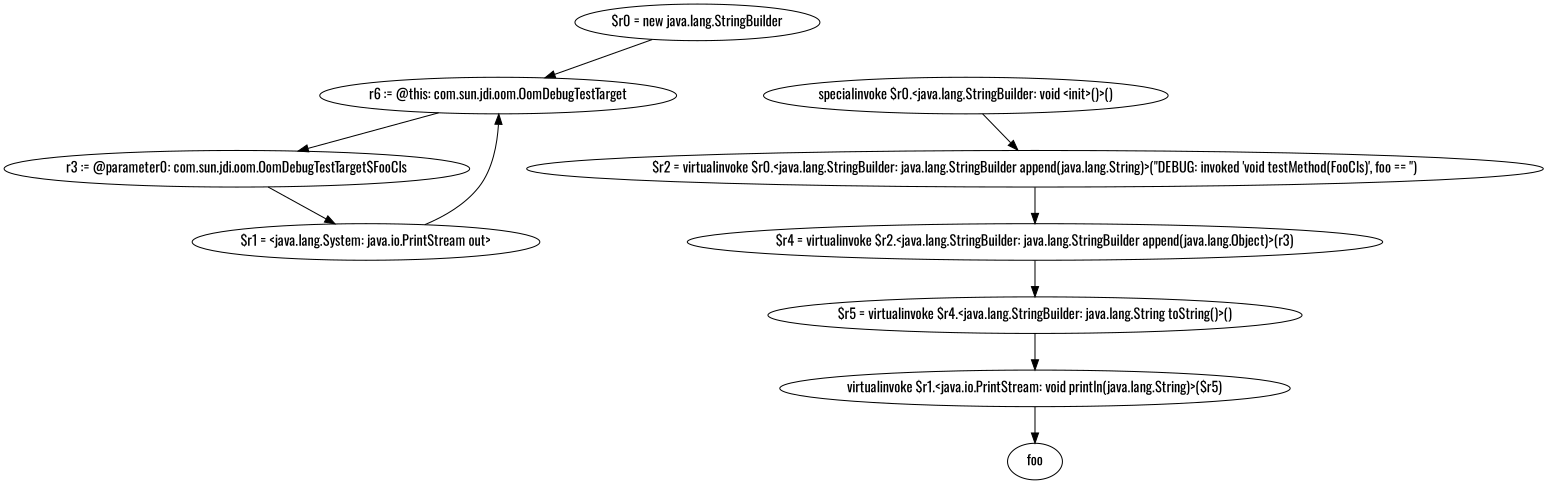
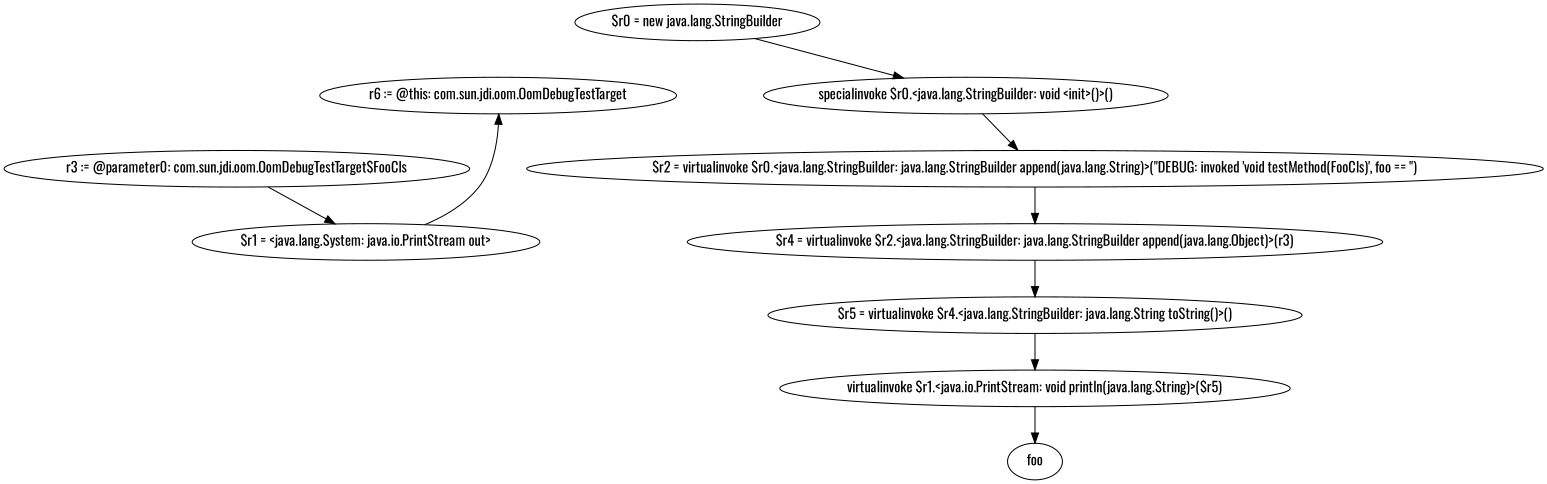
edge "$r0 = new java.lang.StringBuilder" -> "r6 := @this: com.sun.jdi.oom.OomDebugTestTarget": now "$r0 = new java.lang.StringBuilder" -> "specialinvoke $r0.<java.lang.StringBuilder: void <init>()>()"
edge "r6 := @this: com.sun.jdi.oom.OomDebugTestTarget" -> "r3 := @parameter0: com.sun.jdi.oom.OomDebugTestTarget$FooCls": removed
